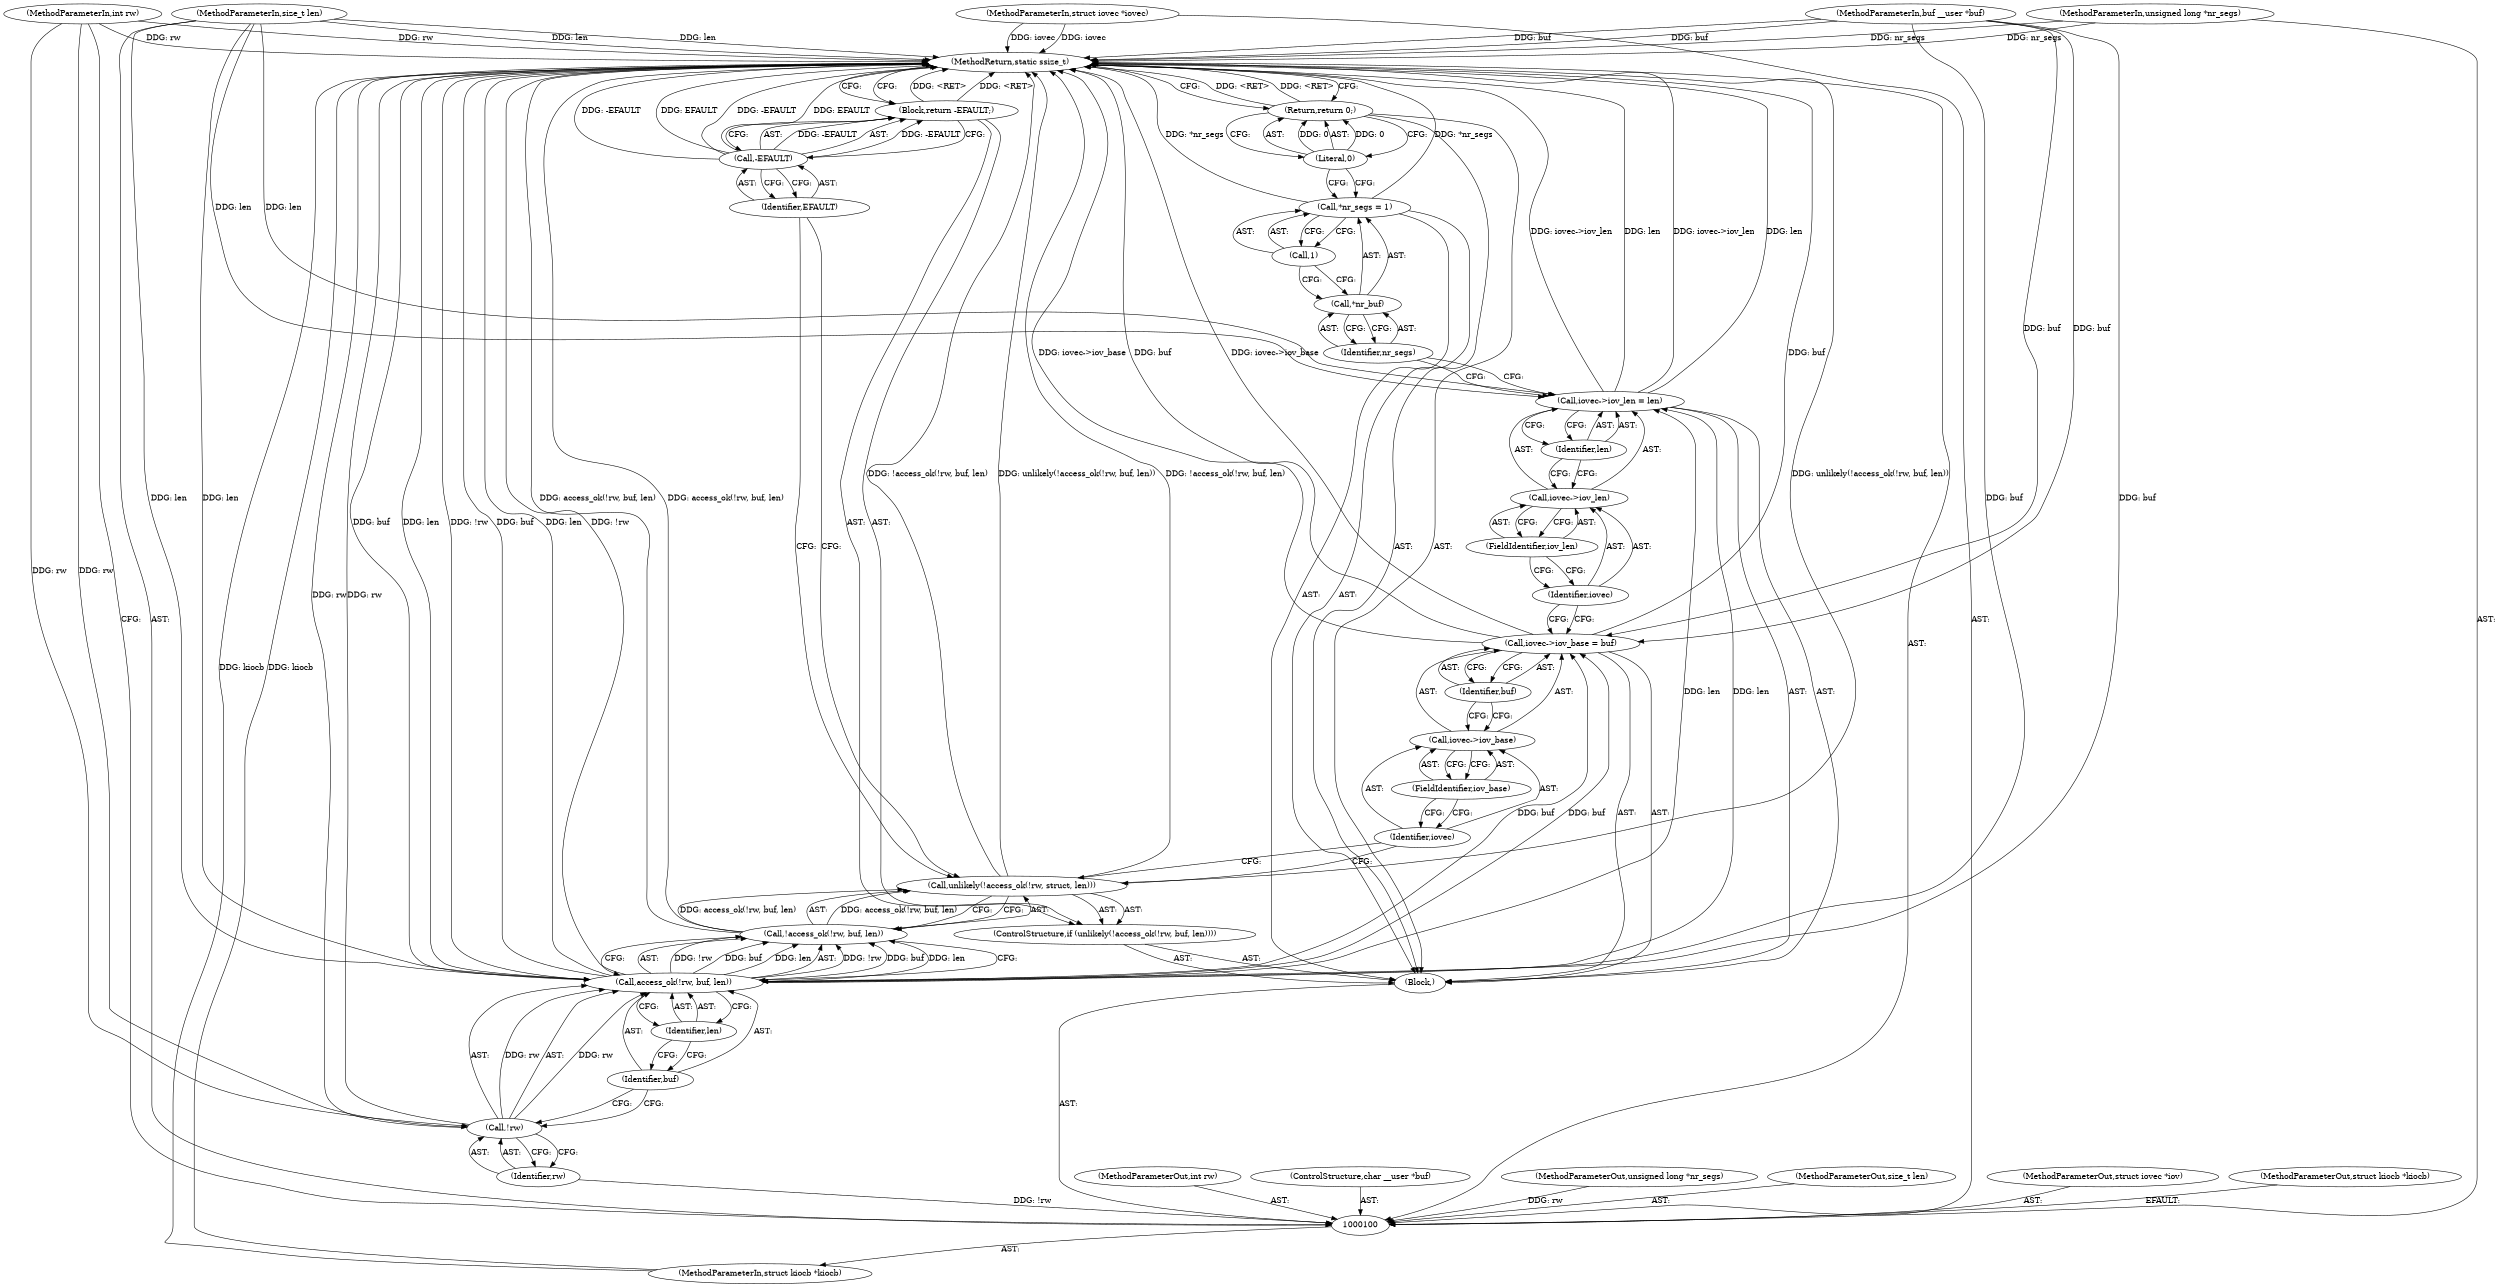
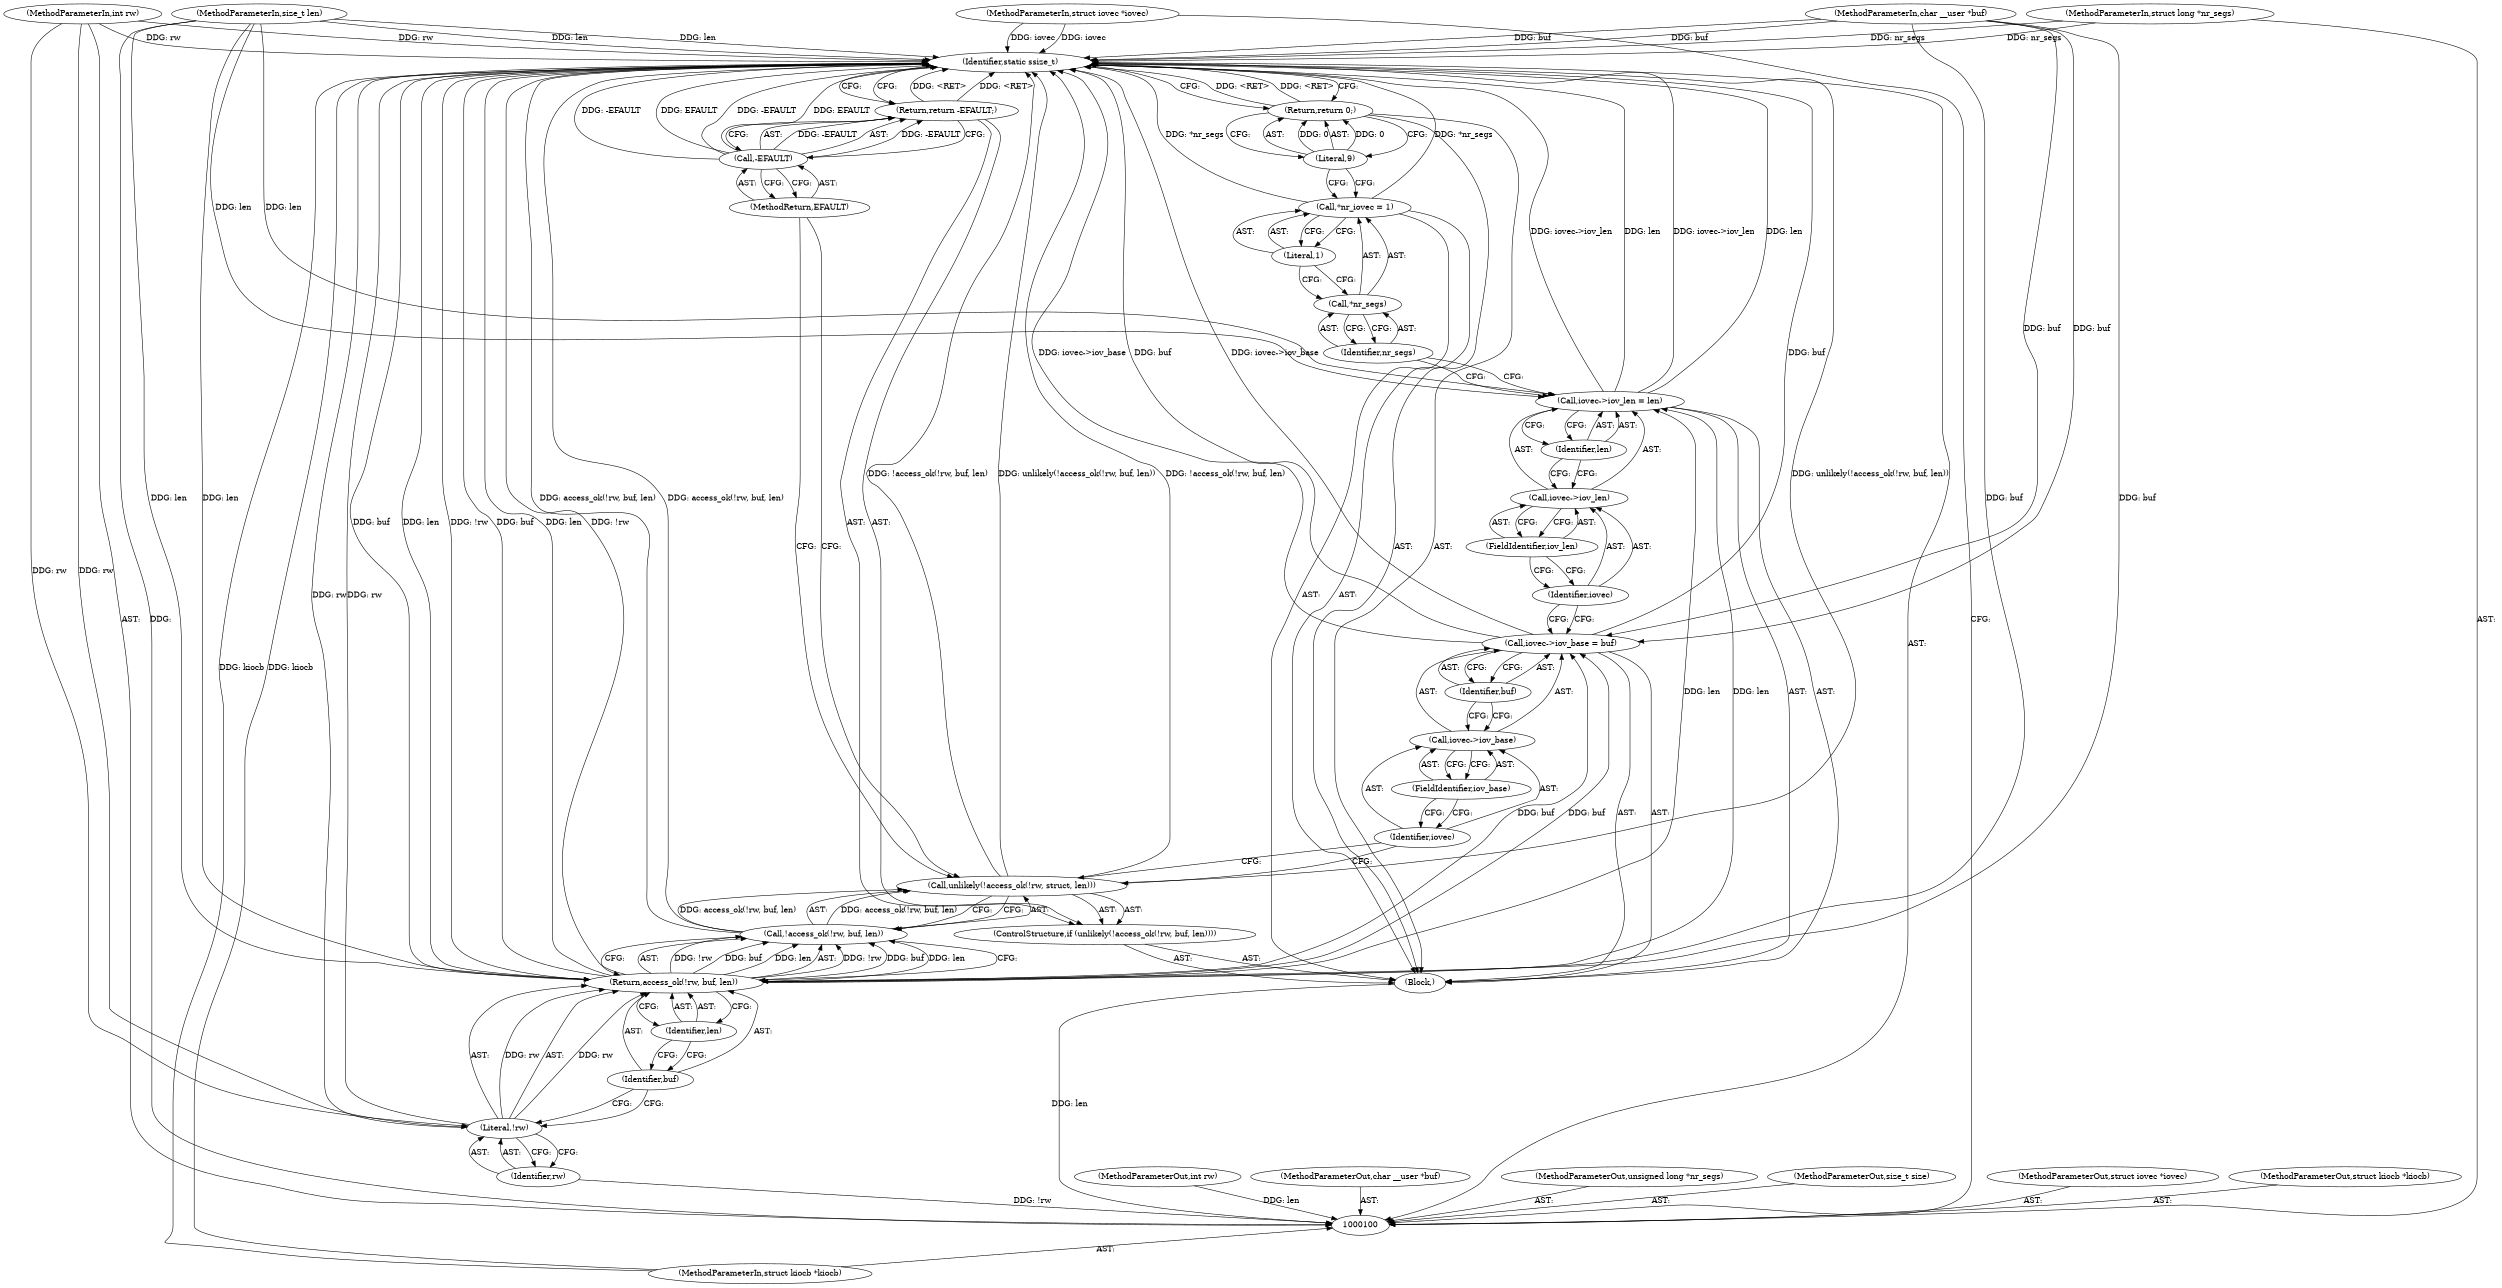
node "(MethodParameterIn,buf __user *buf)": label "(MethodParameterIn,buf __user *buf)" -> "(MethodParameterIn,char __user *buf)"
node "(MethodParameterIn,unsigned long *nr_segs)": label "(MethodParameterIn,unsigned long *nr_segs)" -> "(MethodParameterIn,struct long *nr_segs)"
node "(MethodReturn,static ssize_t)": label "(MethodReturn,static ssize_t)" -> "(Identifier,static ssize_t)"
node "(Block,return -EFAULT;)": label "(Block,return -EFAULT;)" -> "(Return,return -EFAULT;)"
node "(Literal,0)": label "(Literal,0)" -> "(Literal,9)"
node "(Identifier,EFAULT)": label "(Identifier,EFAULT)" -> "(MethodReturn,EFAULT)"
node "(Call,*nr_segs = 1)": label "(Call,*nr_segs = 1)" -> "(Call,*nr_iovec = 1)"
node "(Call,1)": label "(Call,1)" -> "(Literal,1)"
node "(Call,*nr_buf)": label "(Call,*nr_buf)" -> "(Call,*nr_segs)"
edge "(MethodParameterIn,int rw)" -> "1000100": label "CFG: " -> "AST: "
edge "(MethodParameterIn,size_t len)" -> "1000100": label "AST: " -> "DDG: "
edge "(MethodParameterIn,struct iovec *iovec)" -> "1000100": label "AST: " -> "CFG: "
node "(Call,access_ok(!rw, buf, len))": label "(Call,access_ok(!rw, buf, len))" -> "(Return,access_ok(!rw, buf, len))"
edge "(Block,)" -> "1000100": label "AST: " -> "DDG: len"
node "(Call,!rw)": label "(Call,!rw)" -> "(Literal,!rw)"
node "(ControlStructure,char __user *buf)": label "(ControlStructure,char __user *buf)" -> "(MethodParameterOut,char __user *buf)"
node "(MethodParameterOut,size_t len)": label "(MethodParameterOut,size_t len)" -> "(MethodParameterOut,size_t size)"
node "(MethodParameterOut,struct iovec *iov)": label "(MethodParameterOut,struct iovec *iov)" -> "(MethodParameterOut,struct iovec *iovec)"
edge "(MethodParameterOut,int rw)" -> "1000100": label "AST: " -> "DDG: len"
edge "(MethodParameterOut,unsigned long *nr_segs)" -> "1000100": label "DDG: rw" -> "AST: "
edge "(MethodParameterOut,struct kiocb *kiocb)" -> "1000100": label "EFAULT: " -> "AST: "
edge "1000100" -> "(MethodParameterIn,struct kiocb *kiocb)": reversed
